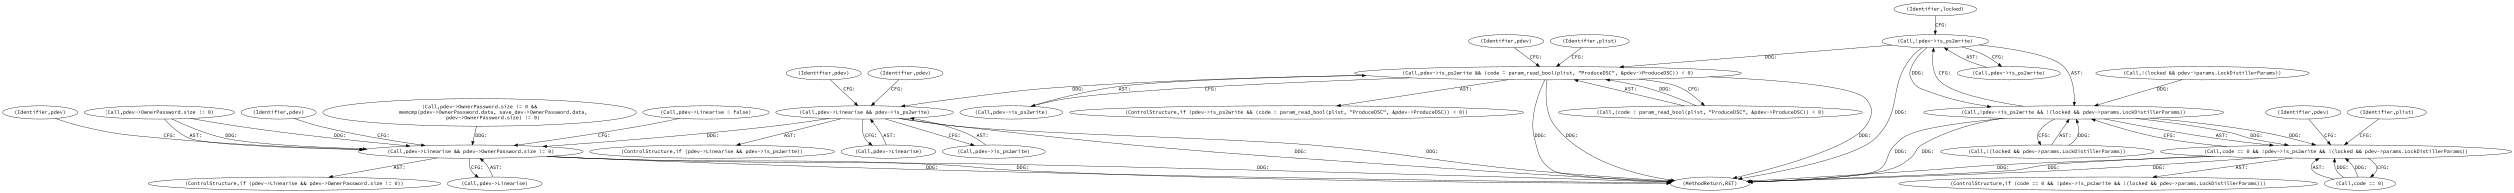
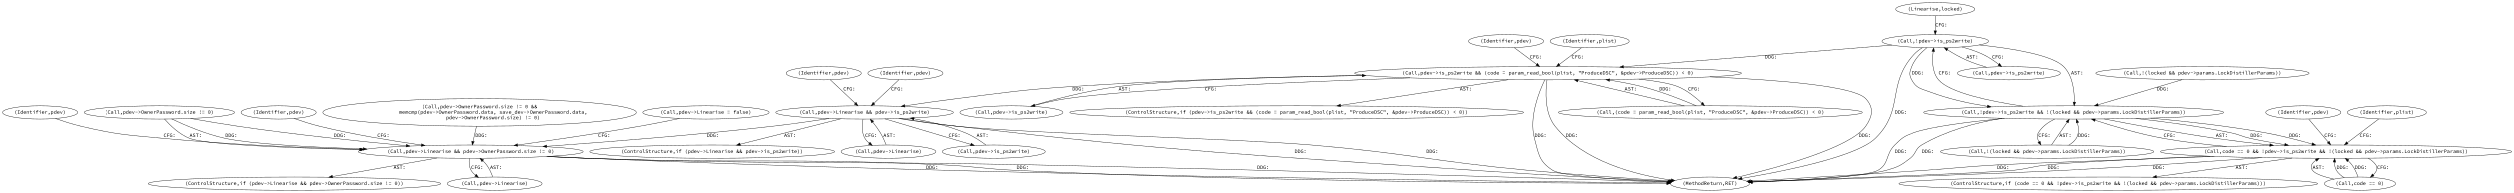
node "(Identifier,locked)": label "(Identifier,locked)" -> "(Linearise,locked)"
